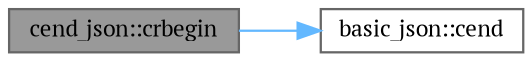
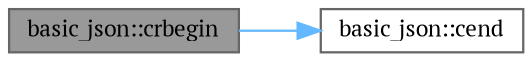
node "cend_json::crbegin": label "cend_json::crbegin" -> "basic_json::crbegin"
